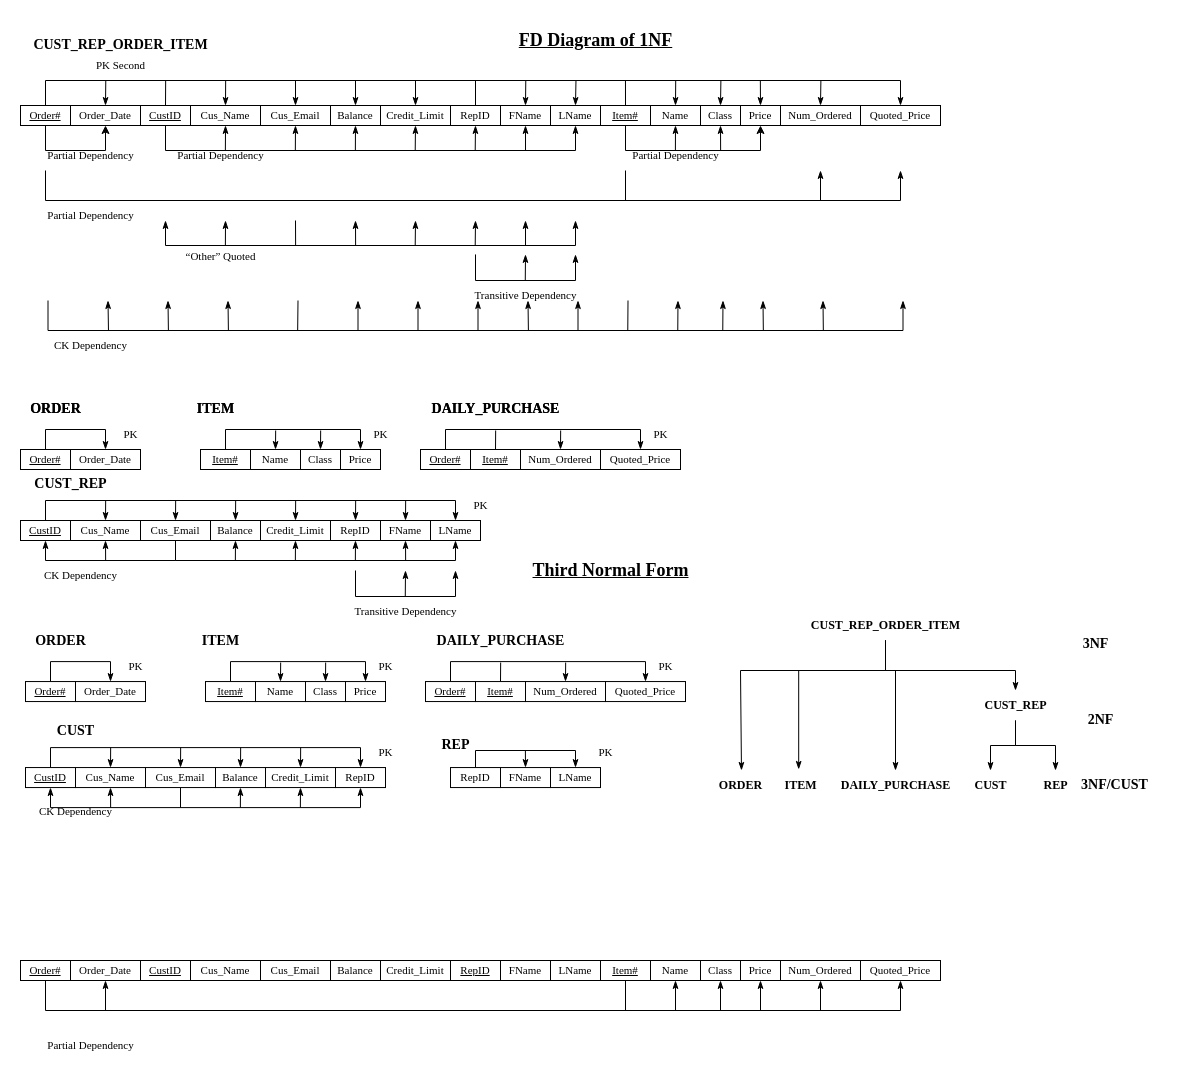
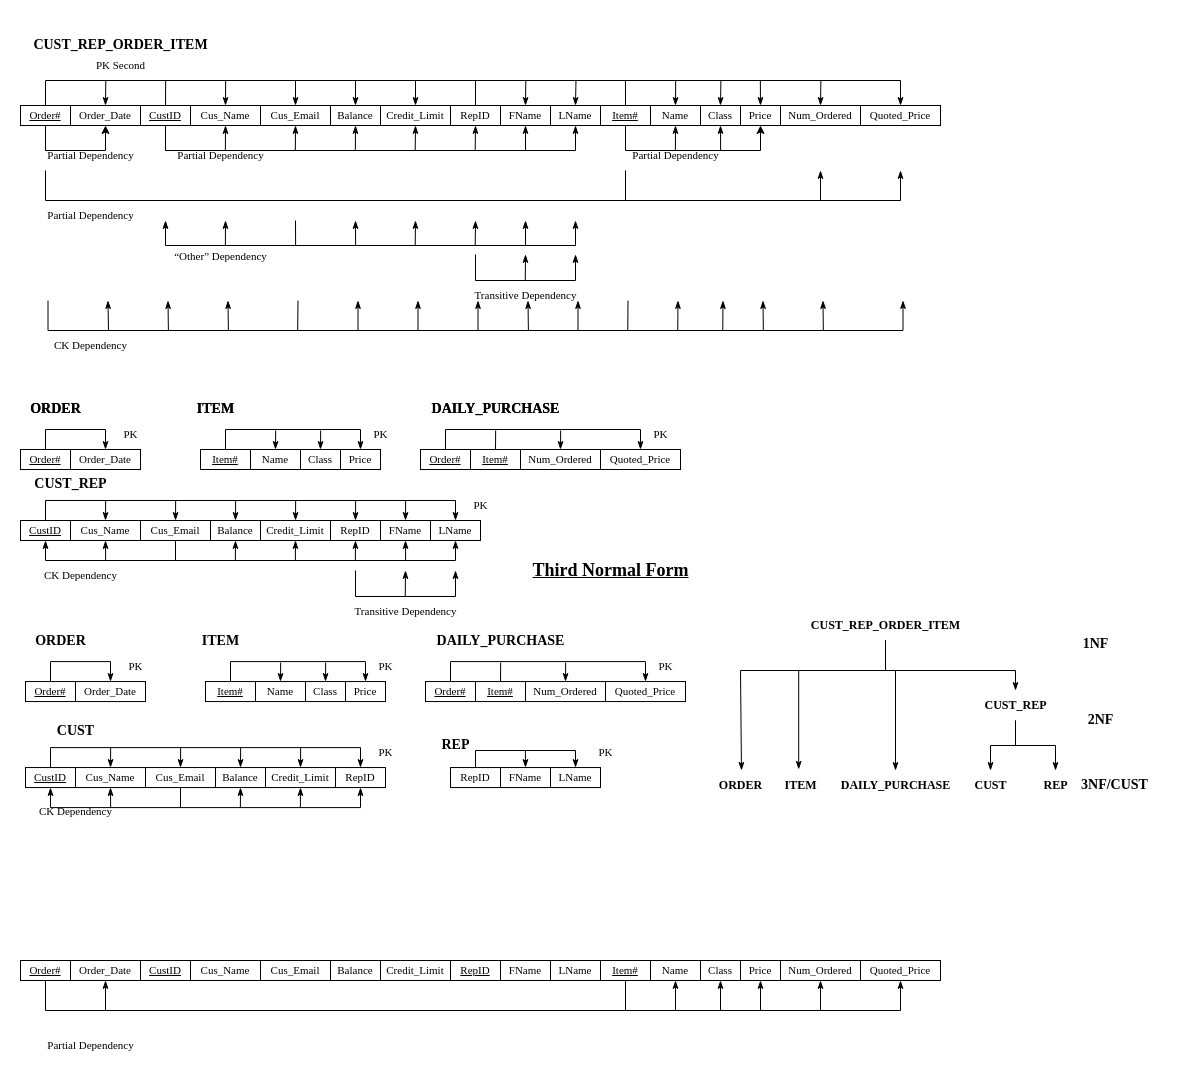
node "FD Diagram of 1NF": removed
node "“Other” Quoted": label "“Other” Quoted" -> "“Other” Dependency"
node "3NF": label "3NF" -> "1NF"
